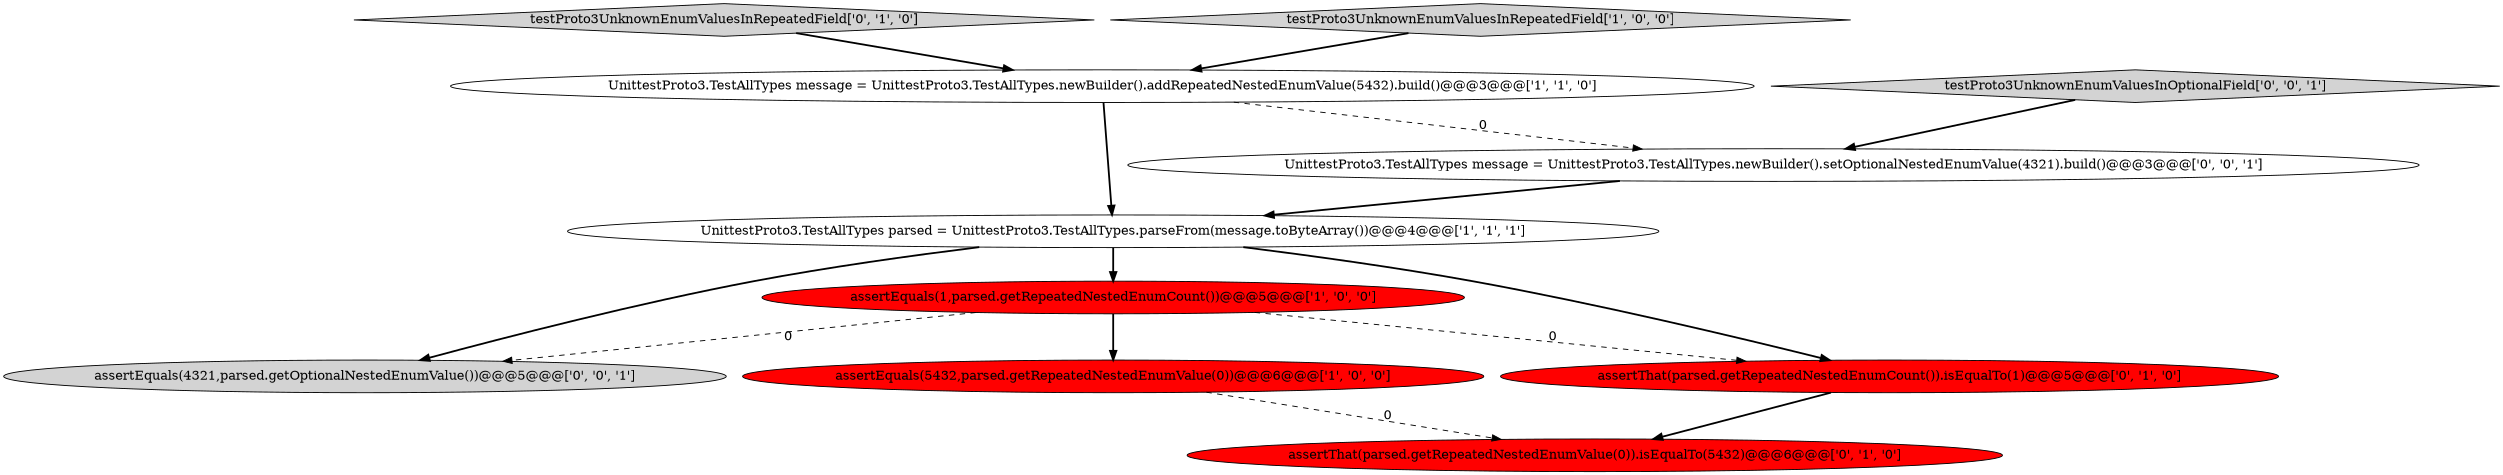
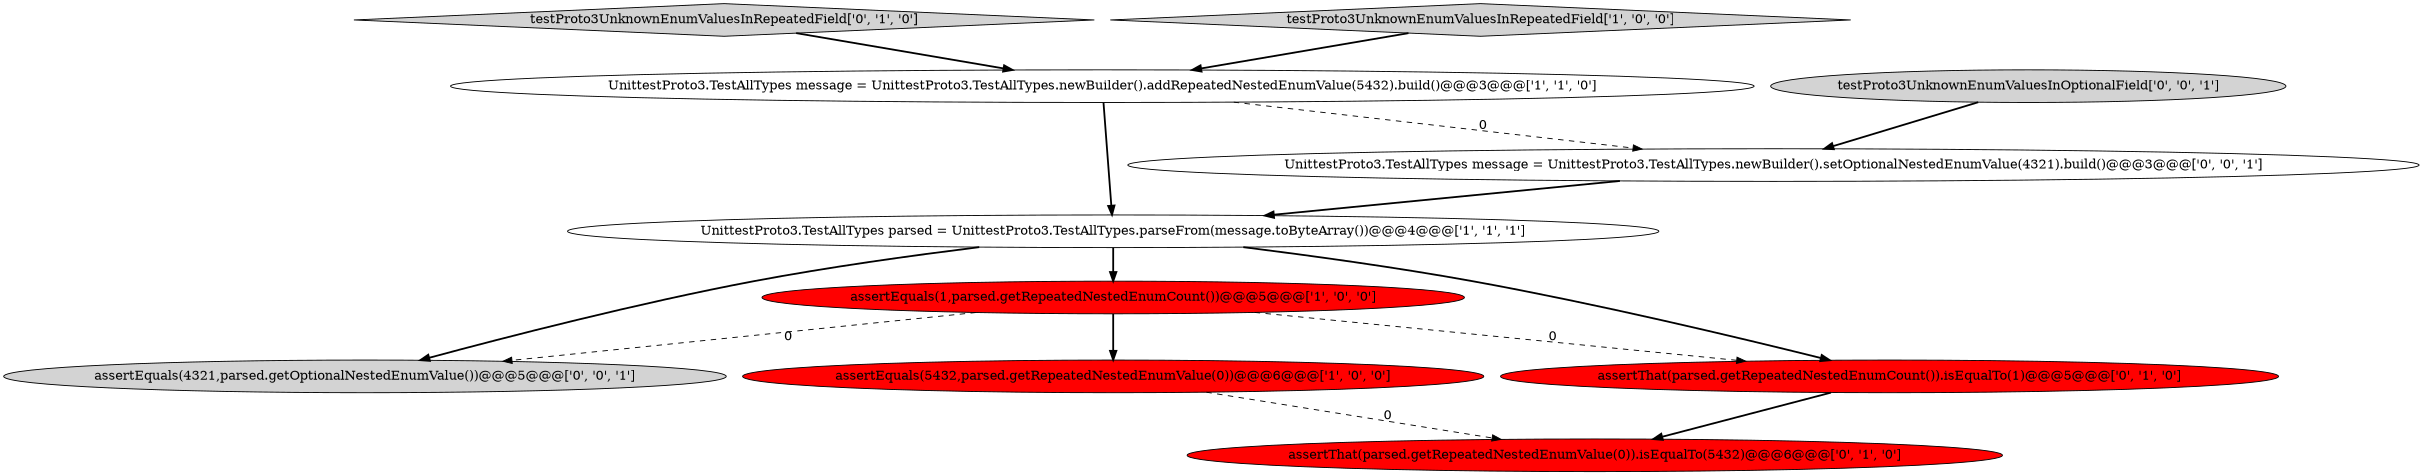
node "testProto3UnknownEnumValuesInOptionalField['0', '0', '1']": shape diamond -> ellipse
